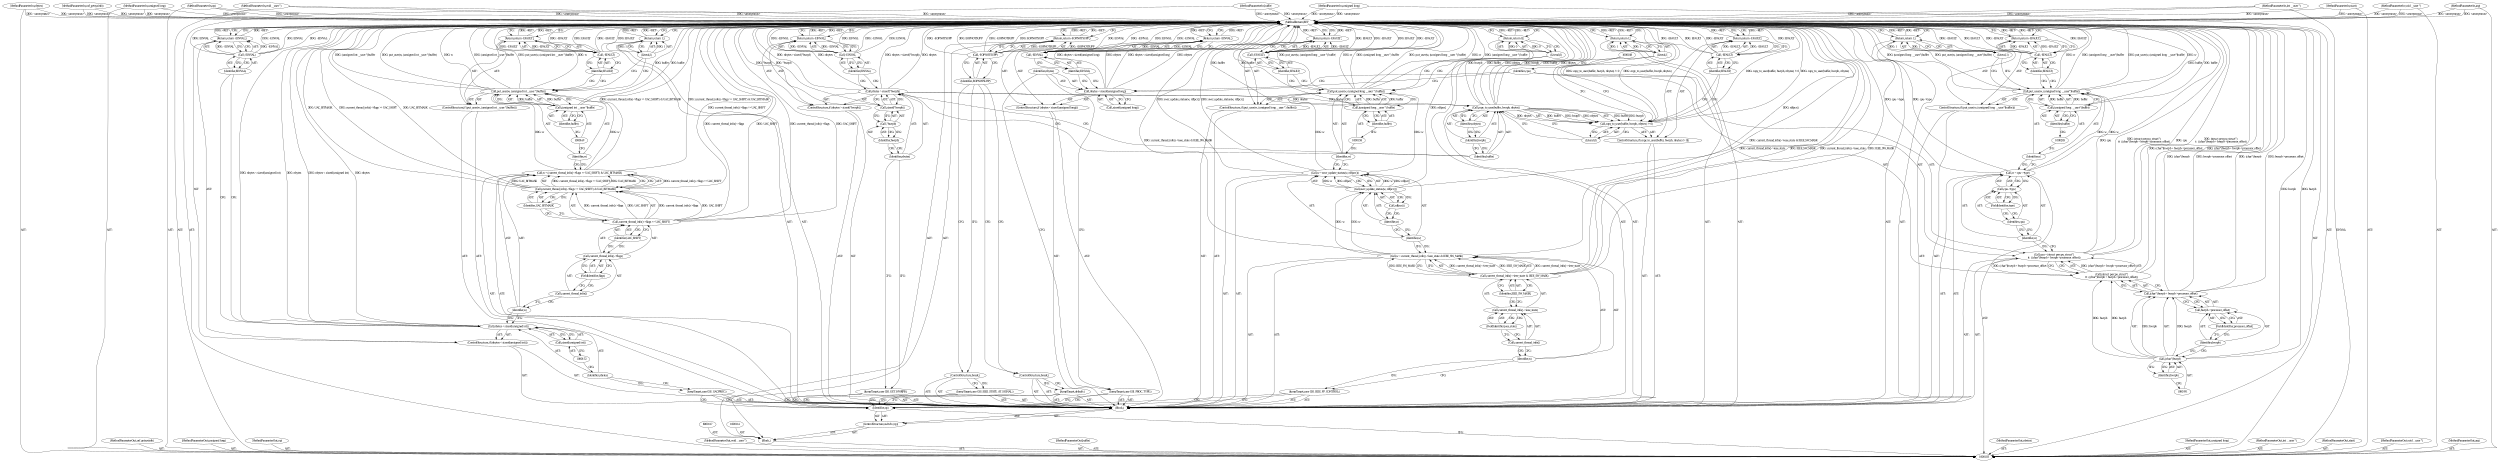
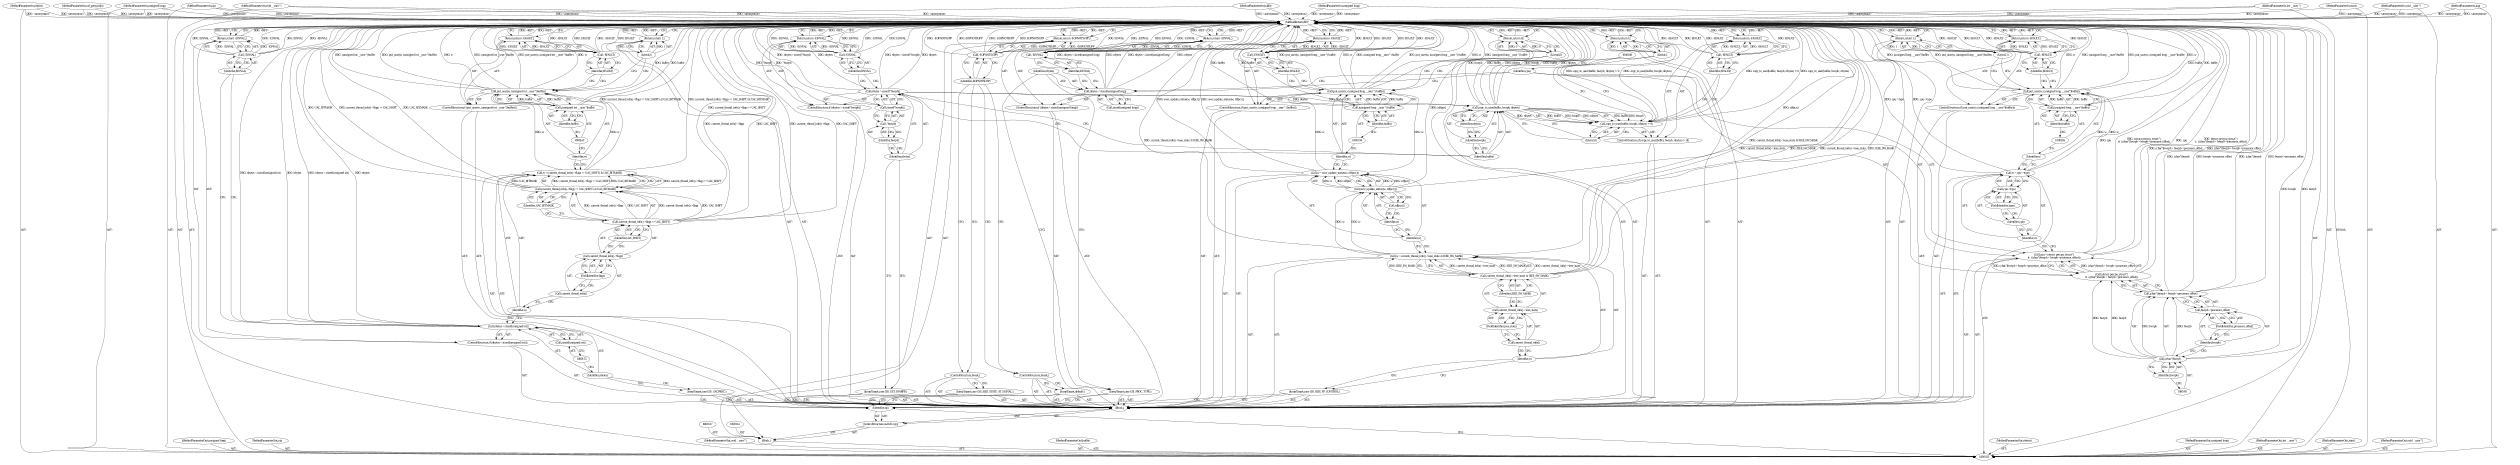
node "(MethodParameterOut,osf_getsysinfo)": removed
node "(MethodParameterOut,arg)": removed
